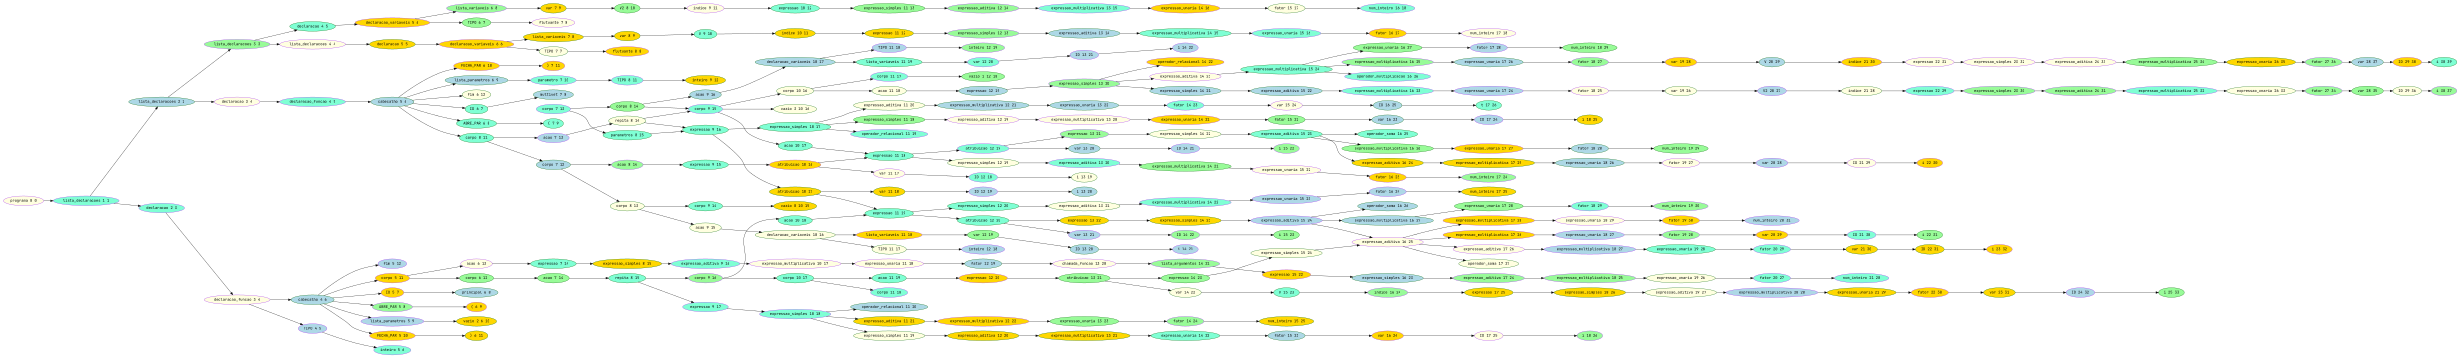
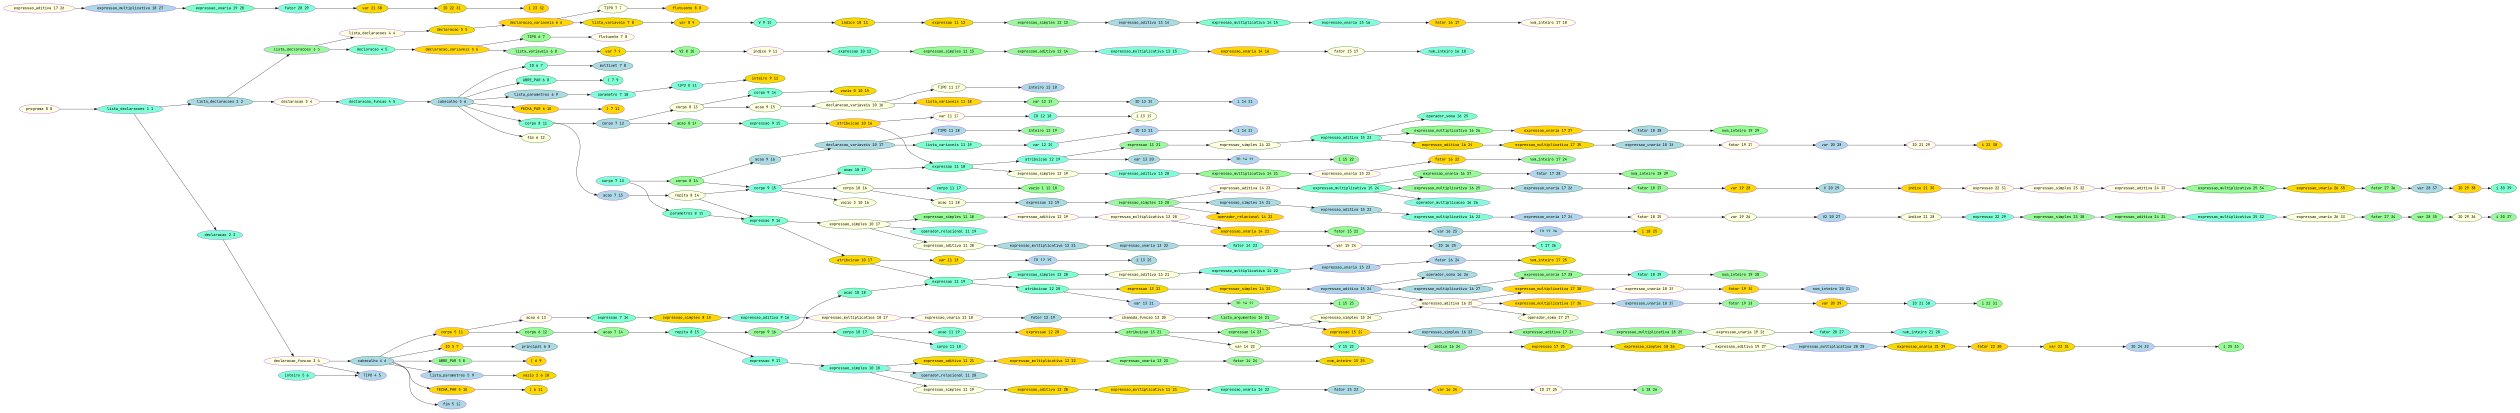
node "expressao_simples 10 17": fillcolor aquamarine -> lightyellow
edge "expressao_aditiva 16 25" -> "expressao_aditiva 17 26": removed
edge "TIPO 4 5" -> "inteiro 5 6": reversed
